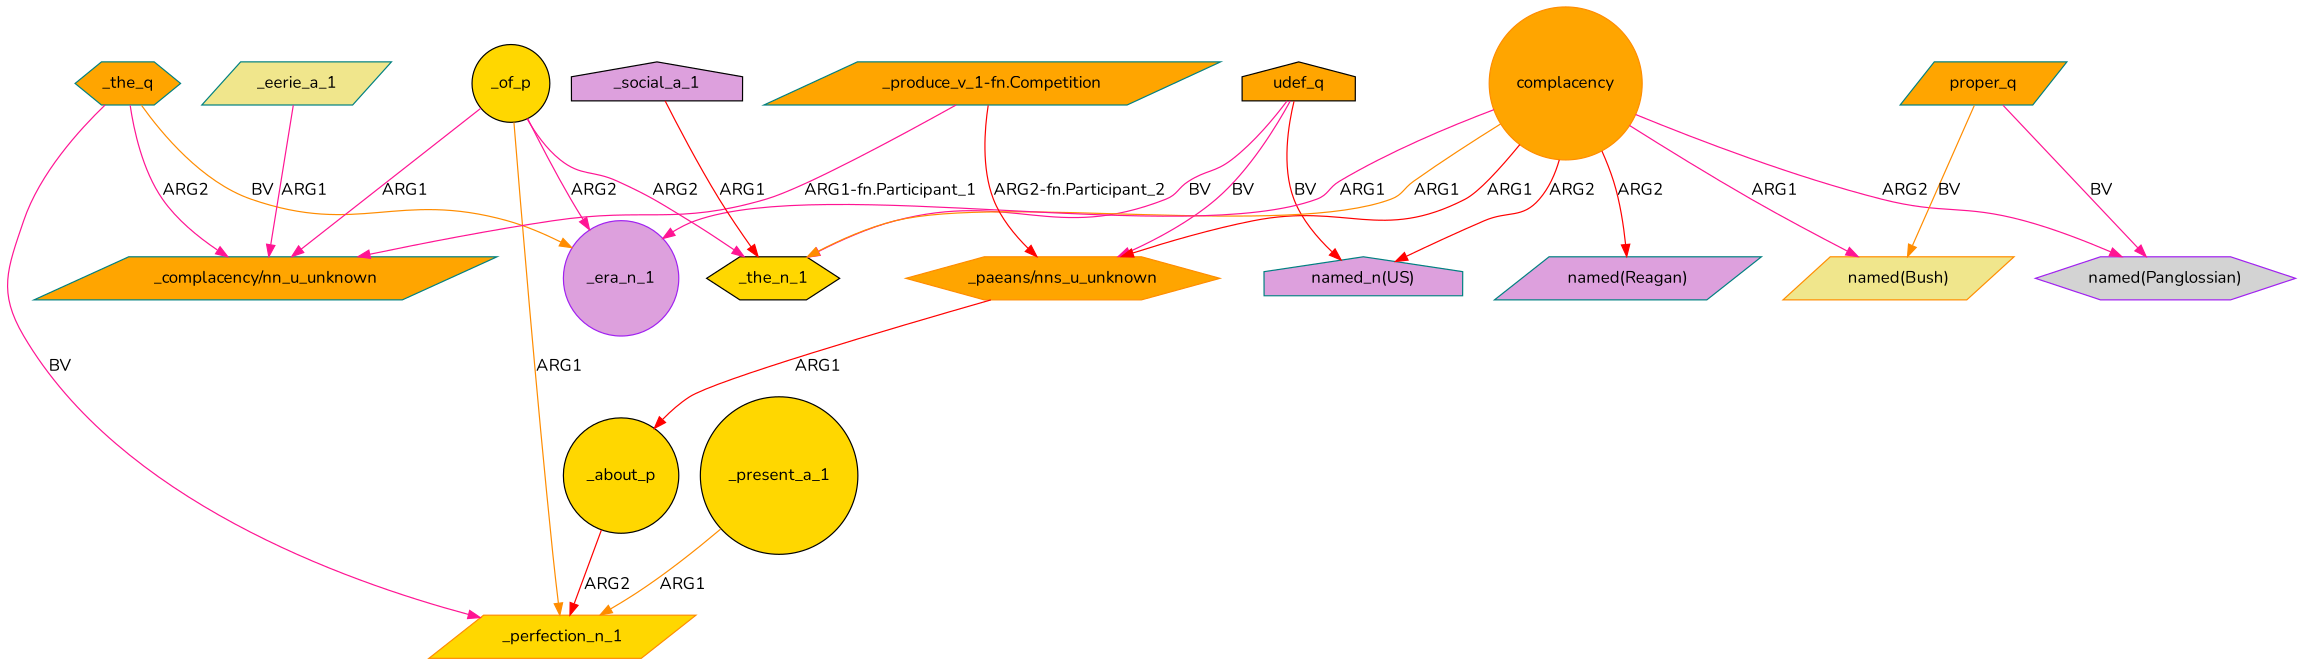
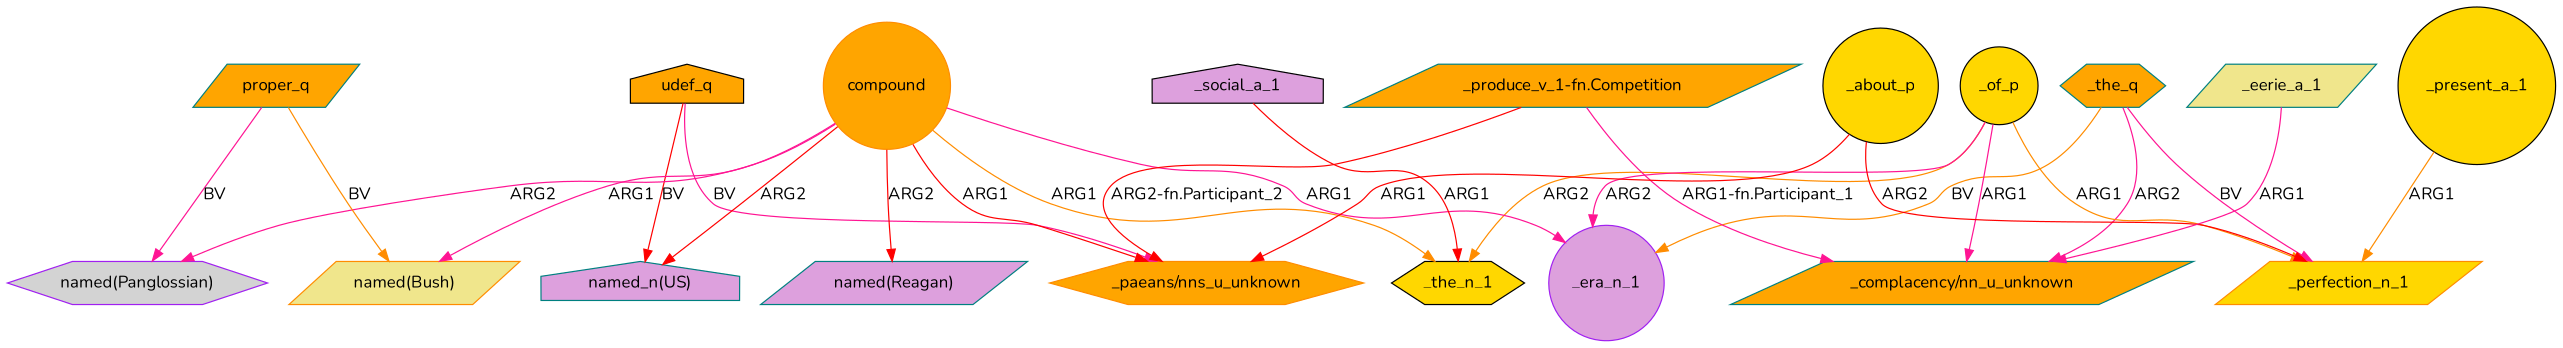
node "complacency": label "complacency" -> "compound"
edge "_of_p" -> "_the_n_1": color deeppink -> darkorange
edge "udef_q" -> "_the_n_1": removed, label "BV"
edge "_paeans/nns_u_unknown" -> "_about_p": reversed
